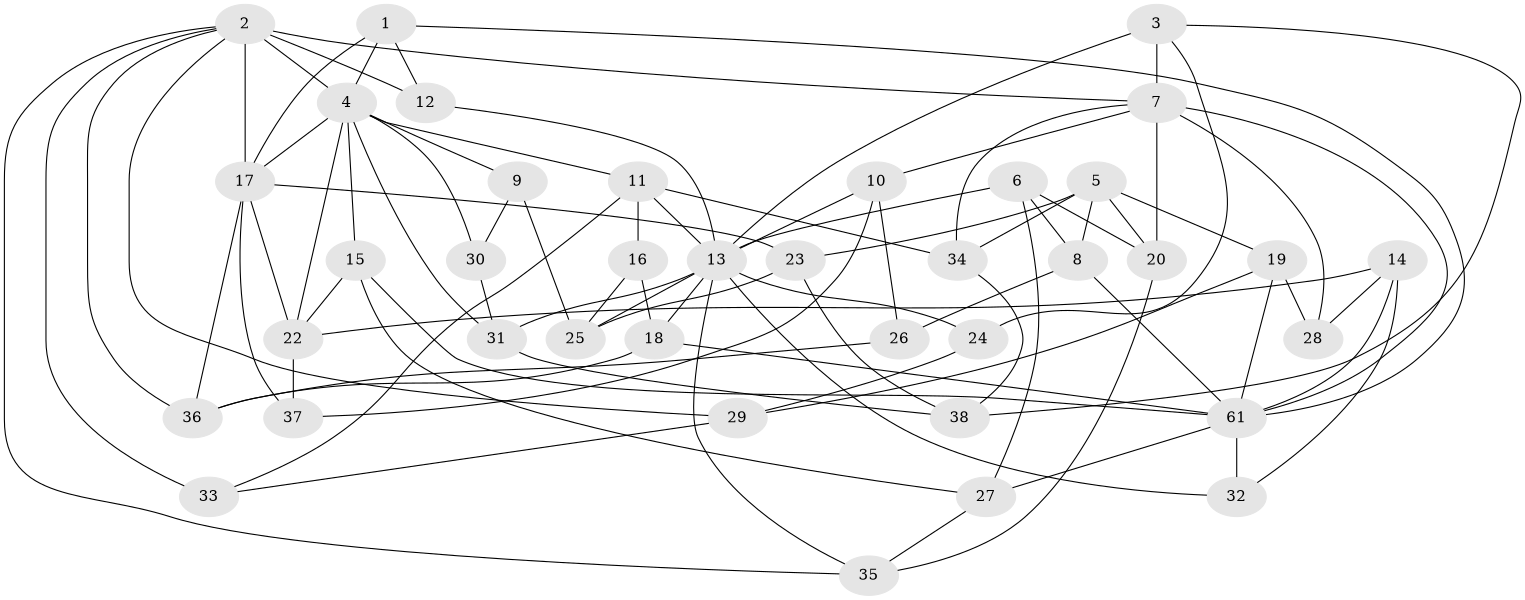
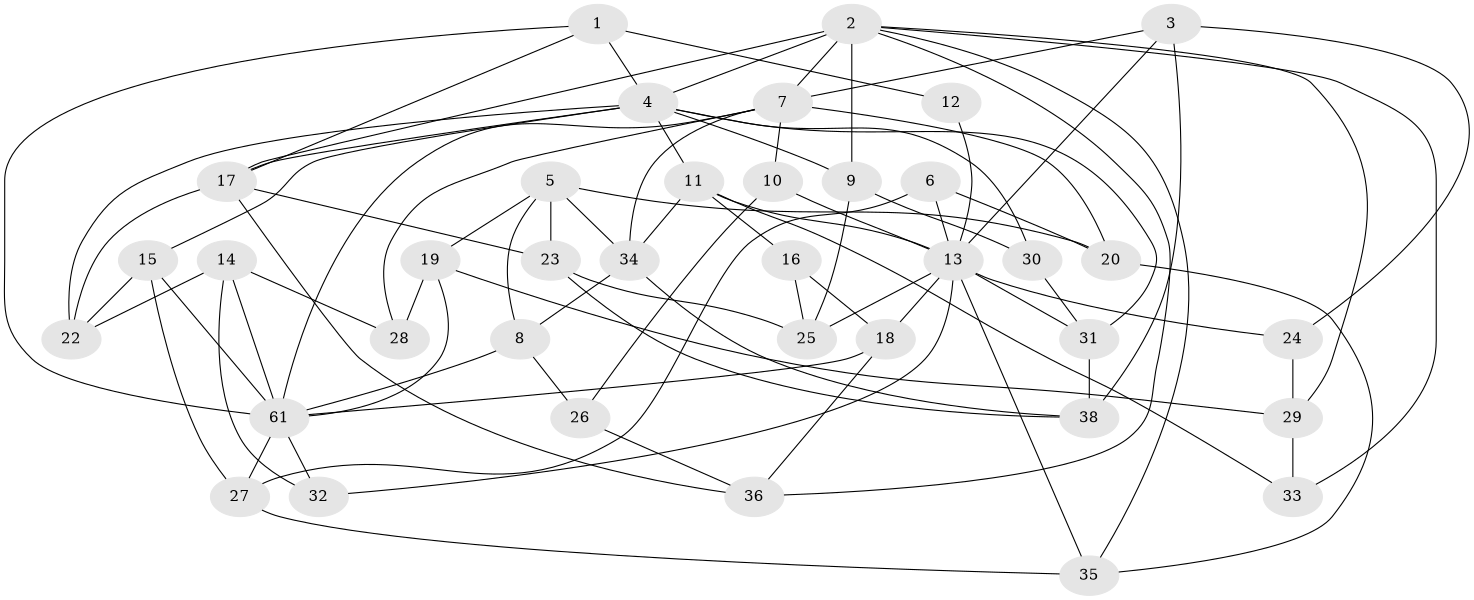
edge "2" -- "12": now "2" -- "9"
edge "6" -- "8": now "34" -- "8"
node "37": removed
